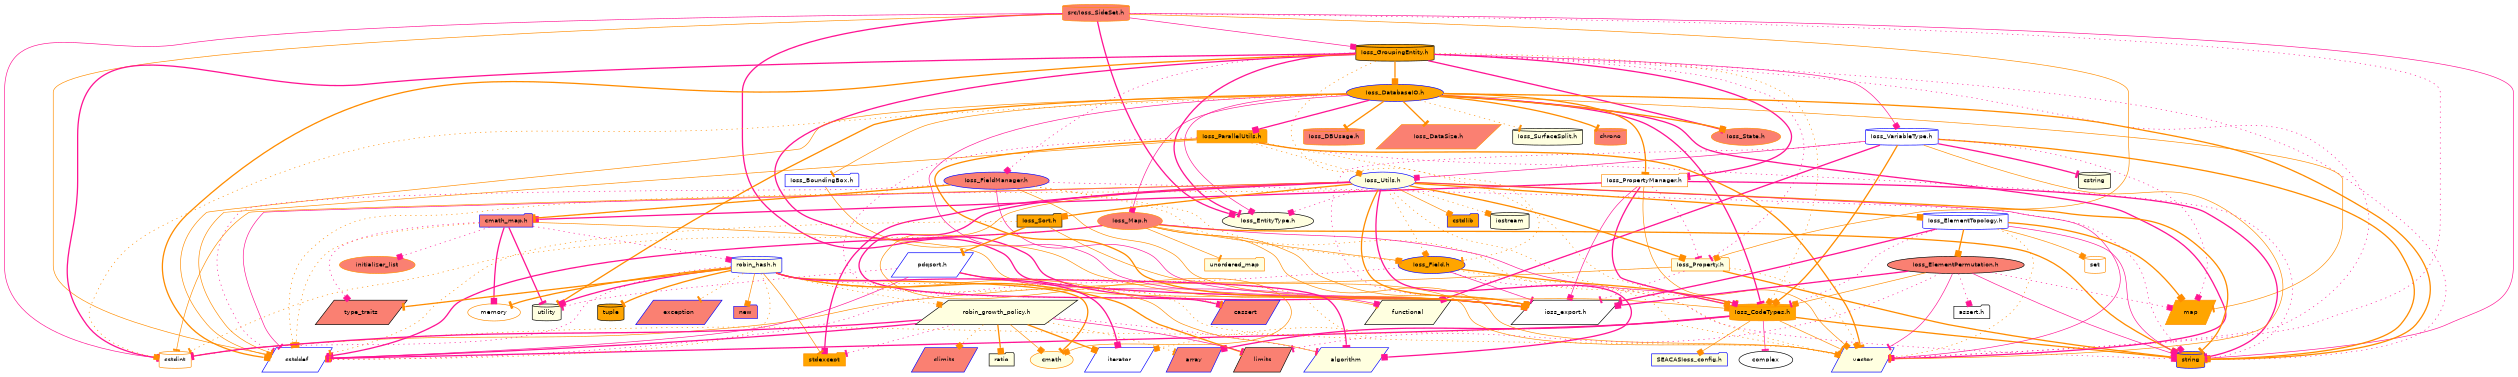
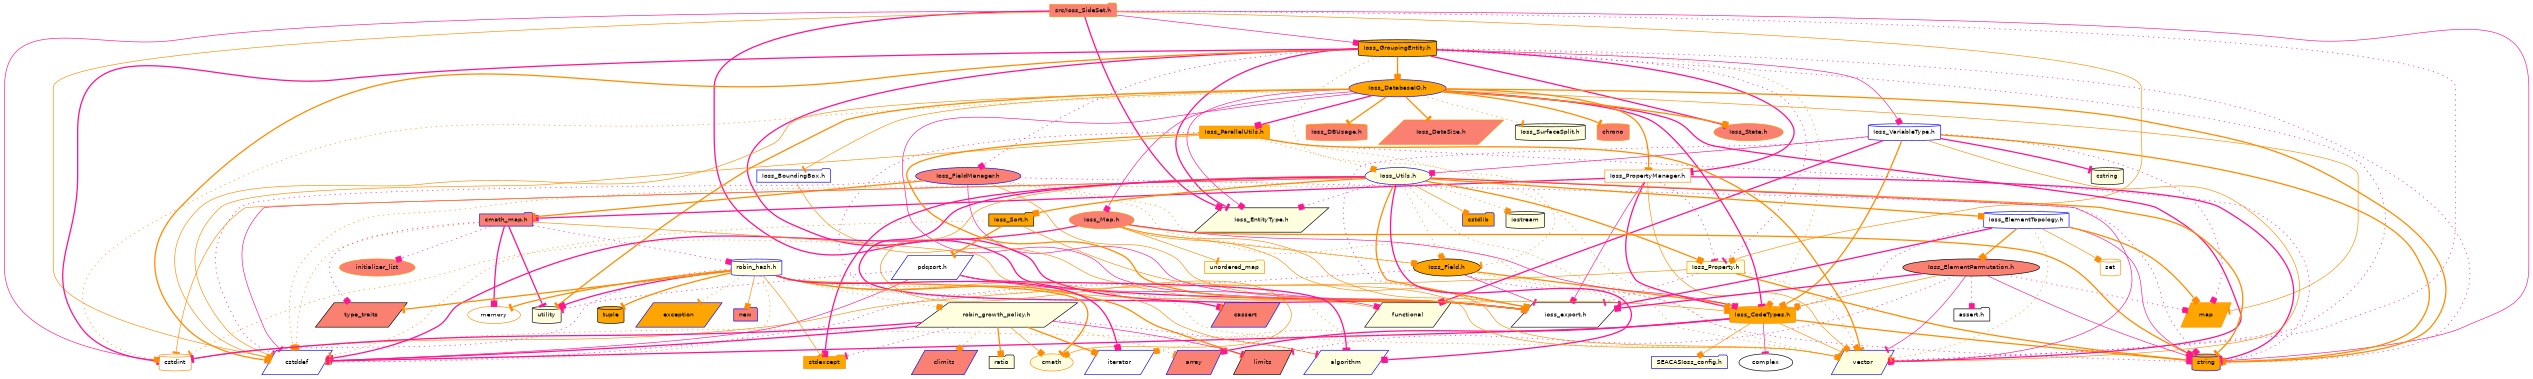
node "src/Ioss_SideSet.h": shape cylinder -> folder
node "Ioss_EntityType.h": shape ellipse -> parallelogram
node "Ioss_Field.h": color blue -> black
node "exception": fillcolor salmon -> orange
